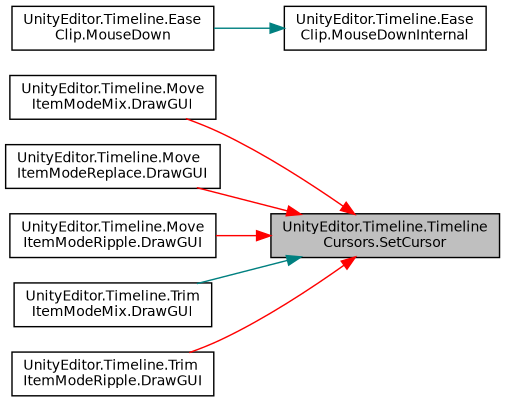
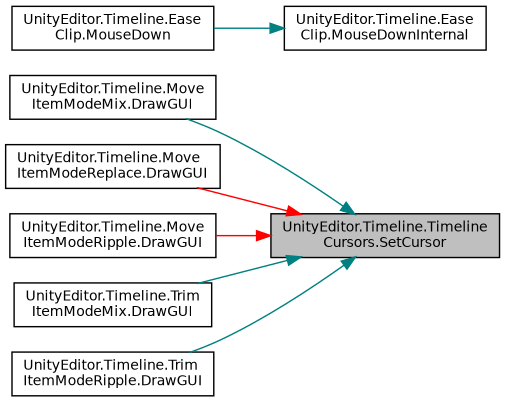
edge "UnityEditor.Timeline.Move ItemModeMix.DrawGUI" -> "UnityEditor.Timeline.Timeline Cursors.SetCursor": color red -> teal
edge "UnityEditor.Timeline.Trim ItemModeRipple.DrawGUI" -> "UnityEditor.Timeline.Timeline Cursors.SetCursor": color red -> teal
